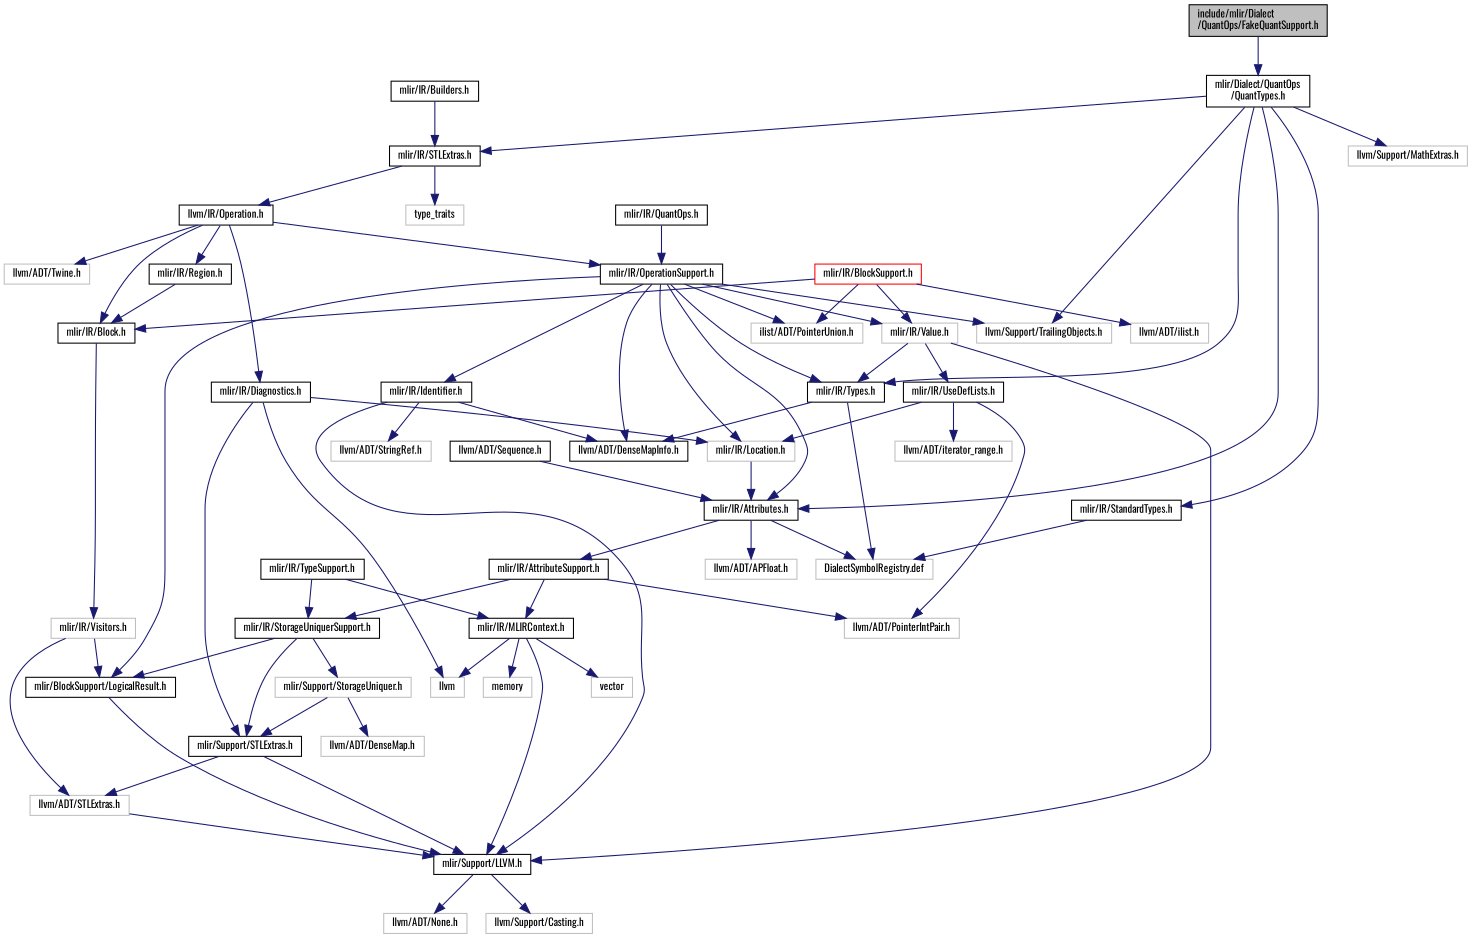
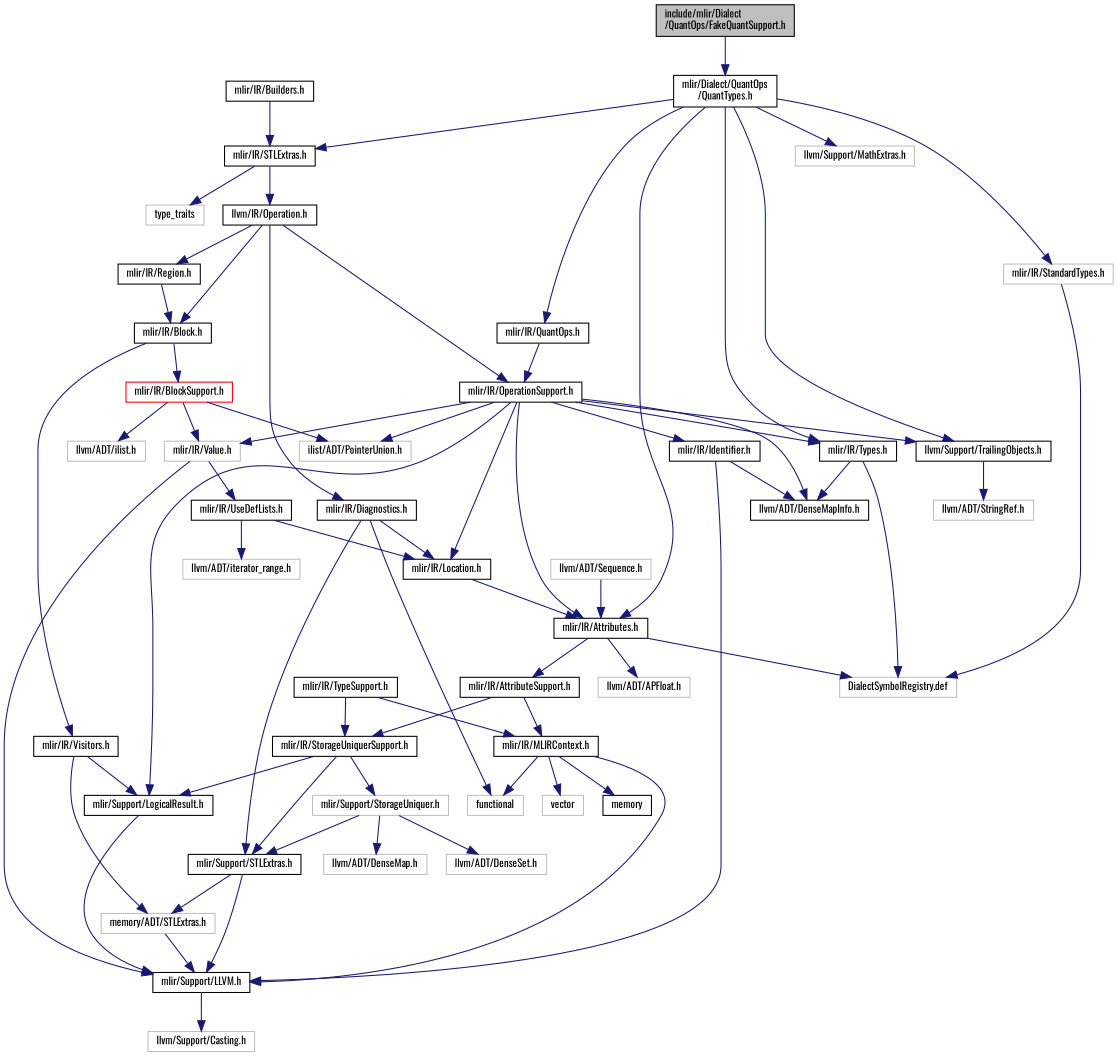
edge "mlir/Dialect/QuantOps /QuantTypes.h" -> "mlir/IR/QuantOps.h": added
node "llvm/ADT/Twine.h": removed
edge "mlir/IR/BlockSupport.h" -> "mlir/IR/Block.h": reversed
node "llvm/Support/TrailingObjects.h": color grey75 -> black
edge "mlir/IR/Value.h" -> "mlir/IR/Types.h": removed
edge "mlir/IR/Identifier.h" -> "llvm/ADT/StringRef.h": now "llvm/Support/TrailingObjects.h" -> "llvm/ADT/StringRef.h"
node "llvm/ADT/Sequence.h": color black -> grey75
node "mlir/IR/Location.h": color grey75 -> black
node "mlir/IR/StandardTypes.h": color black -> grey75
node "mlir/IR/Visitors.h": color grey75 -> black
node "llvm/ADT/PointerIntPair.h": removed
node "mlir/BlockSupport/LogicalResult.h": label "mlir/BlockSupport/LogicalResult.h" -> "mlir/Support/LogicalResult.h"
node "llvm": label "llvm" -> "functional"
node "memory": color grey75 -> black
node "llvm/ADT/STLExtras.h": label "llvm/ADT/STLExtras.h" -> "memory/ADT/STLExtras.h"
node "llvm/ADT/DenseSet.h": added
node "llvm/ADT/None.h": removed
